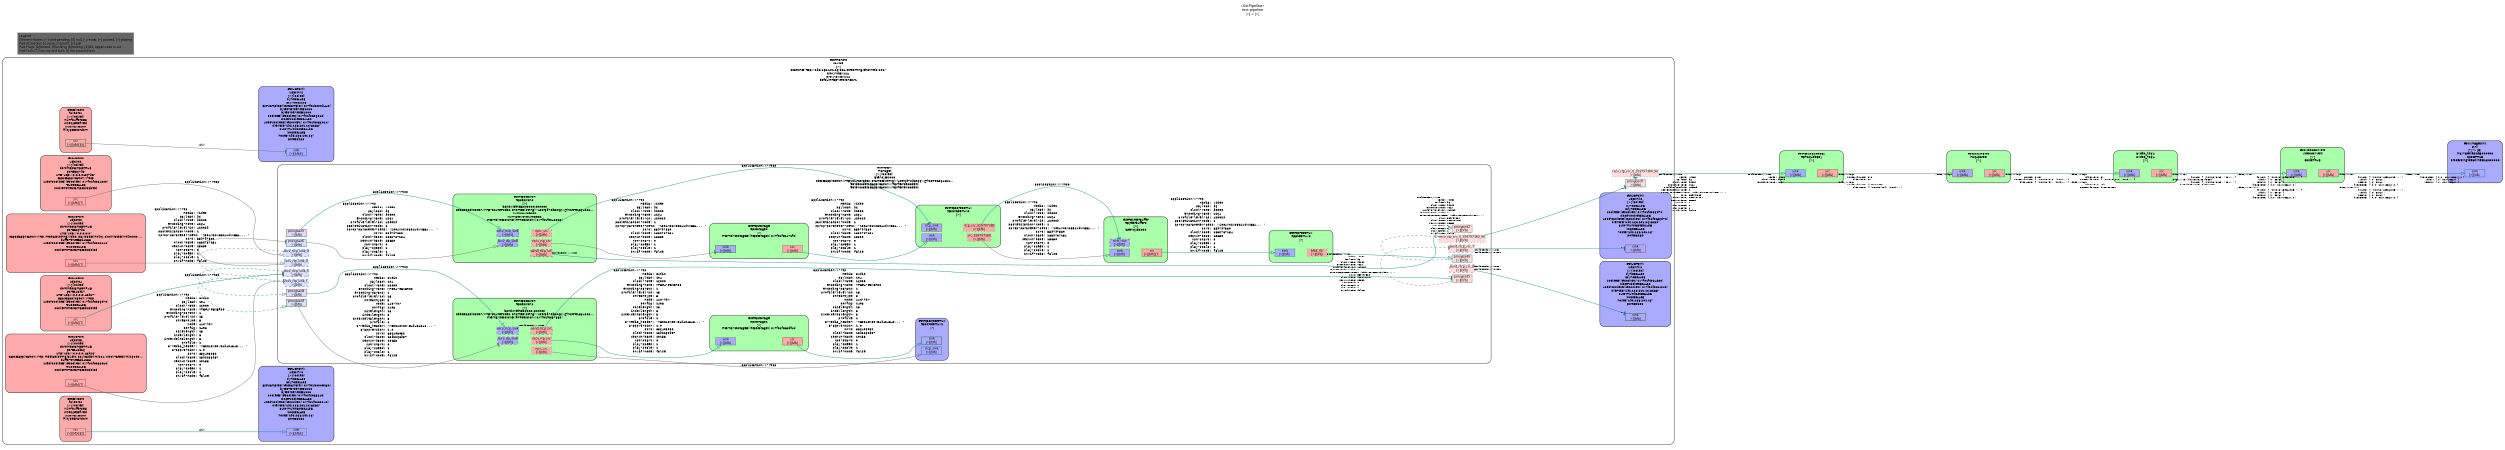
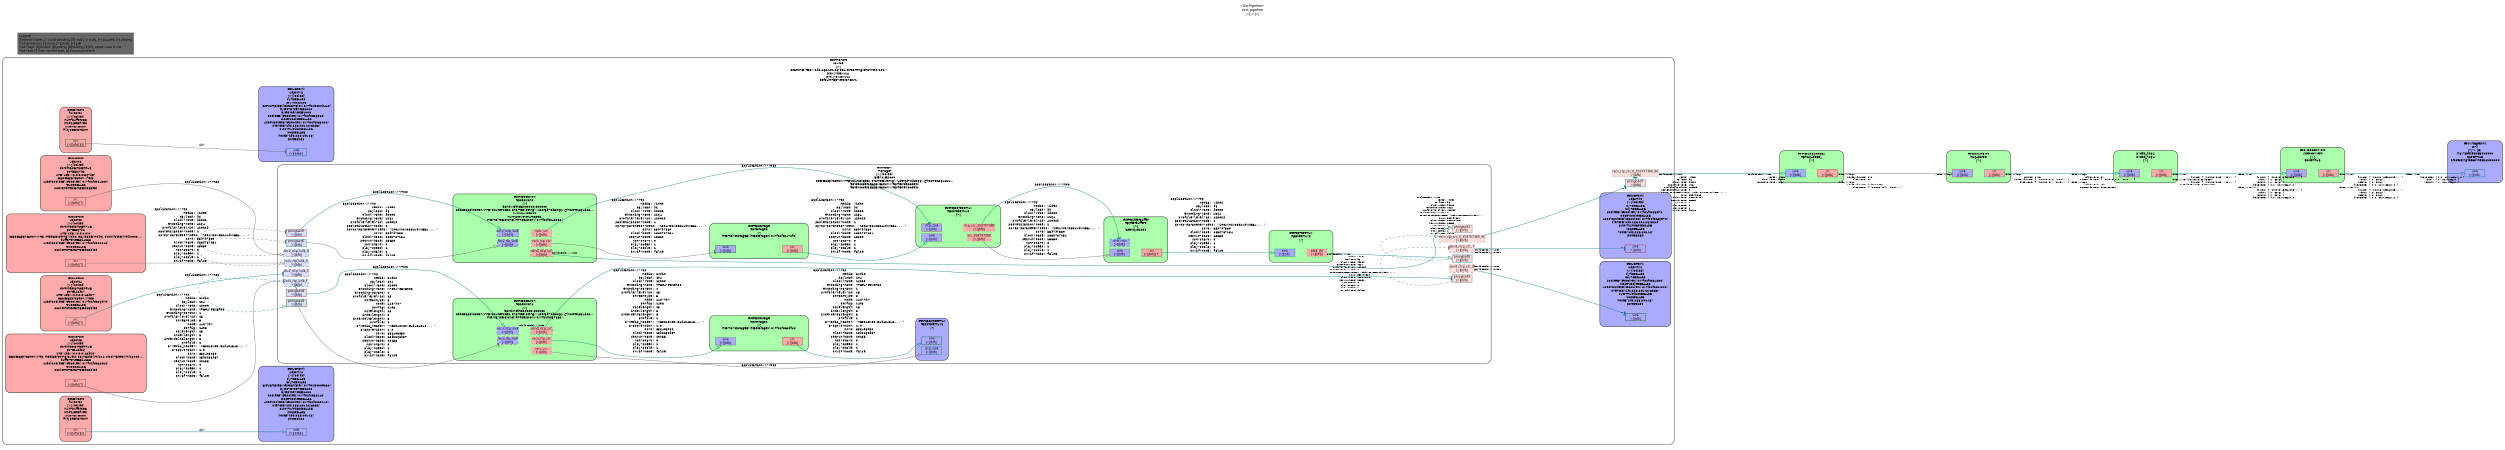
node "sink_rtcp [>][bfb]": color brown -> teal
edge "recv_rtp_sink_0 [>][bfb]" -> "proxypad0 [>][bfb]": style solid -> dashed
edge "recv_rtcp_sink_0 [>][bfb]" -> "recv_rtcp_sink_1 [>][bfb]": now "recv_rtcp_sink_0 [>][bfb]" -> "proxypad1 [>][bfb]"
edge "recv_rtcp_sink_1 [>][bfb]" -> "proxypad4 [>][bfb]": now "recv_rtp_sink_1 [>][bfb]" -> "proxypad4 [>][bfb]"
